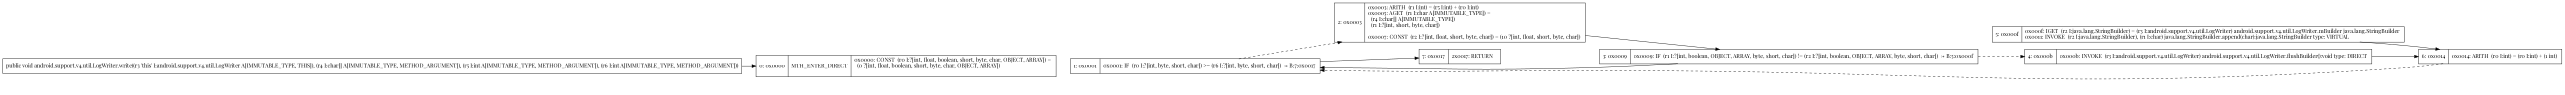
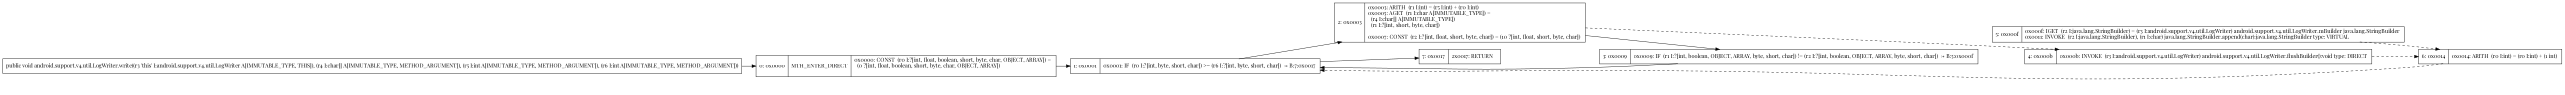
edge "5: 0x000f" -> "6: 0x0014": style solid -> dashed
edge "1: 0x0001" -> "2: 0x0003": style dashed -> solid
edge "3: 0x0009" -> "4: 0x000b": now "2: 0x0003" -> "4: 0x000b"
edge "4: 0x000b" -> "6: 0x0014": style solid -> dashed
edge "0: 0x0000" -> "1: 0x0001": added
